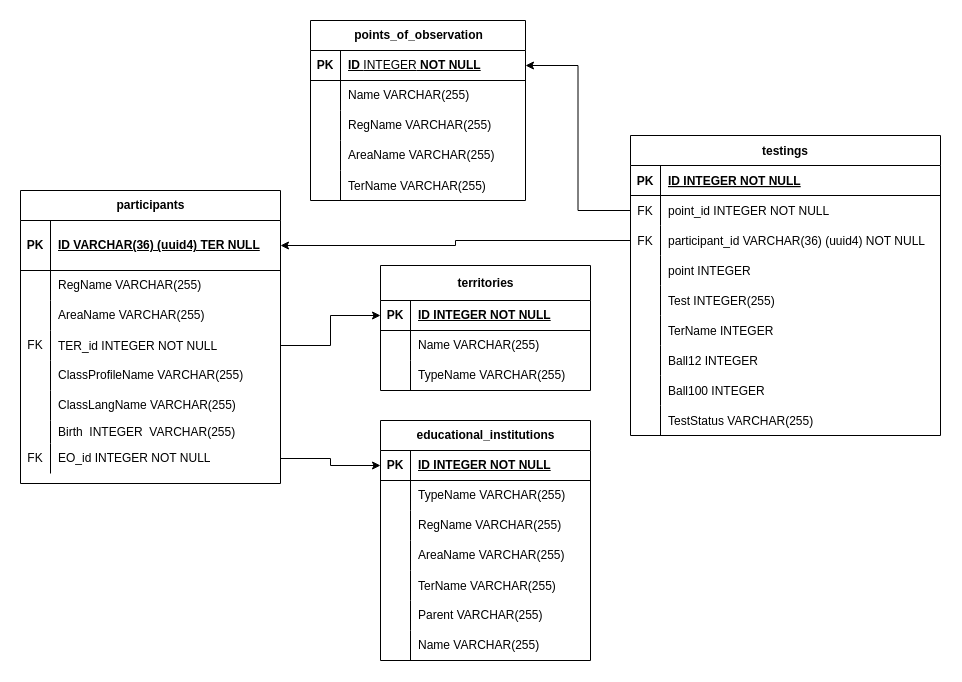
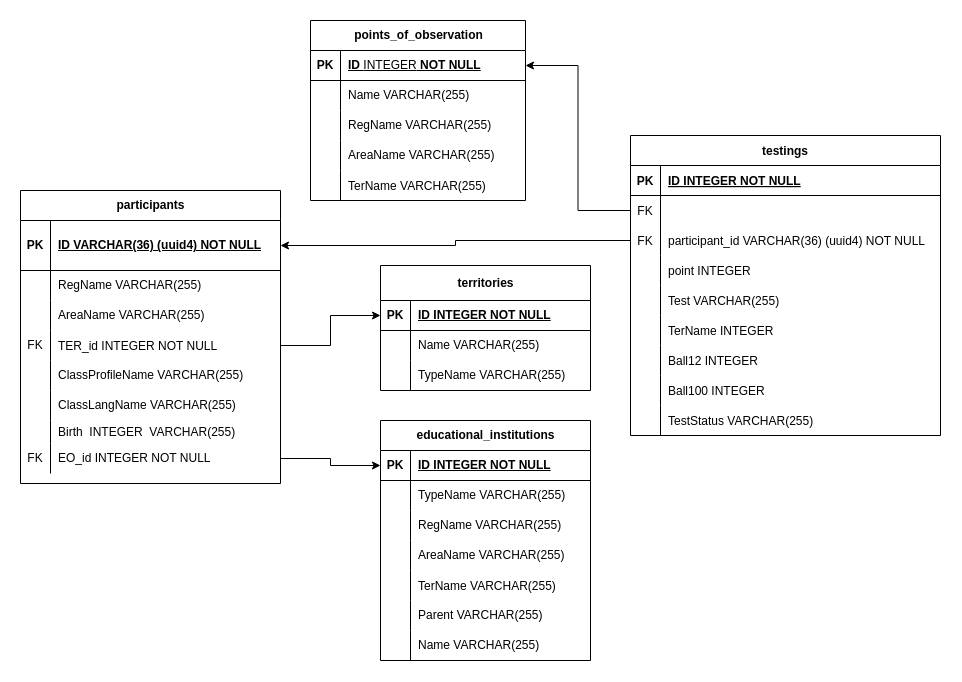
node "point_id INTEGER NOT NULL": removed
node "ID VARCHAR(36) (uuid4) TER NULL": label "ID VARCHAR(36) (uuid4) TER NULL" -> "ID VARCHAR(36) (uuid4) NOT NULL"
node "Test INTEGER(255)": label "Test INTEGER(255)" -> "Test VARCHAR(255)"
